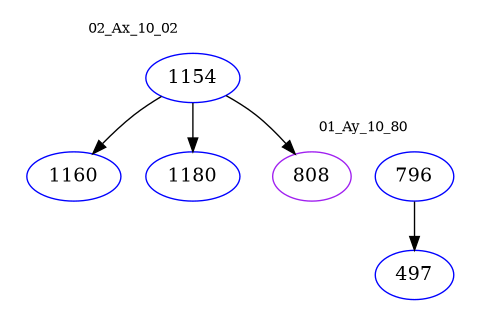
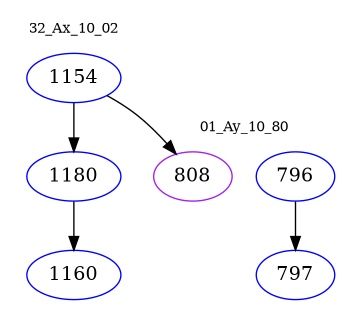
cluster "02_Ax_10_02": label "02_Ax_10_02" -> "32_Ax_10_02"
edge "1154" -> "1160": now "1180" -> "1160"
node "497": label "497" -> "797"
